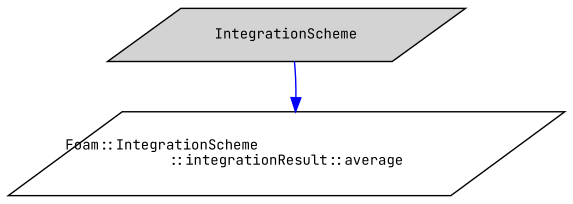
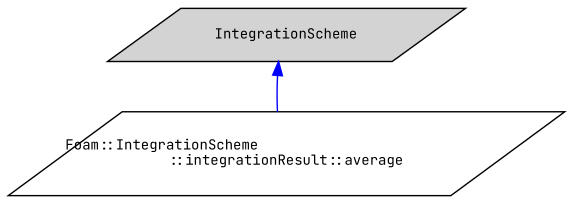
edge "IntegrationScheme" -> "Foam::IntegrationScheme ::integrationResult::average": reversed
